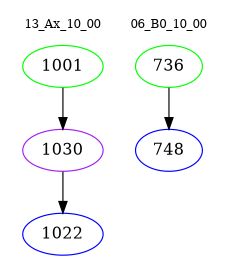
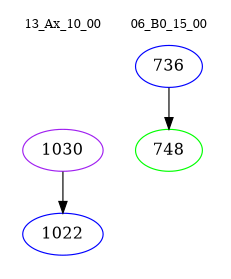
cluster "06_B0_10_00": label "06_B0_10_00" -> "06_B0_15_00"
node "1001": removed
node "736": color green -> blue
node "748": color blue -> green
